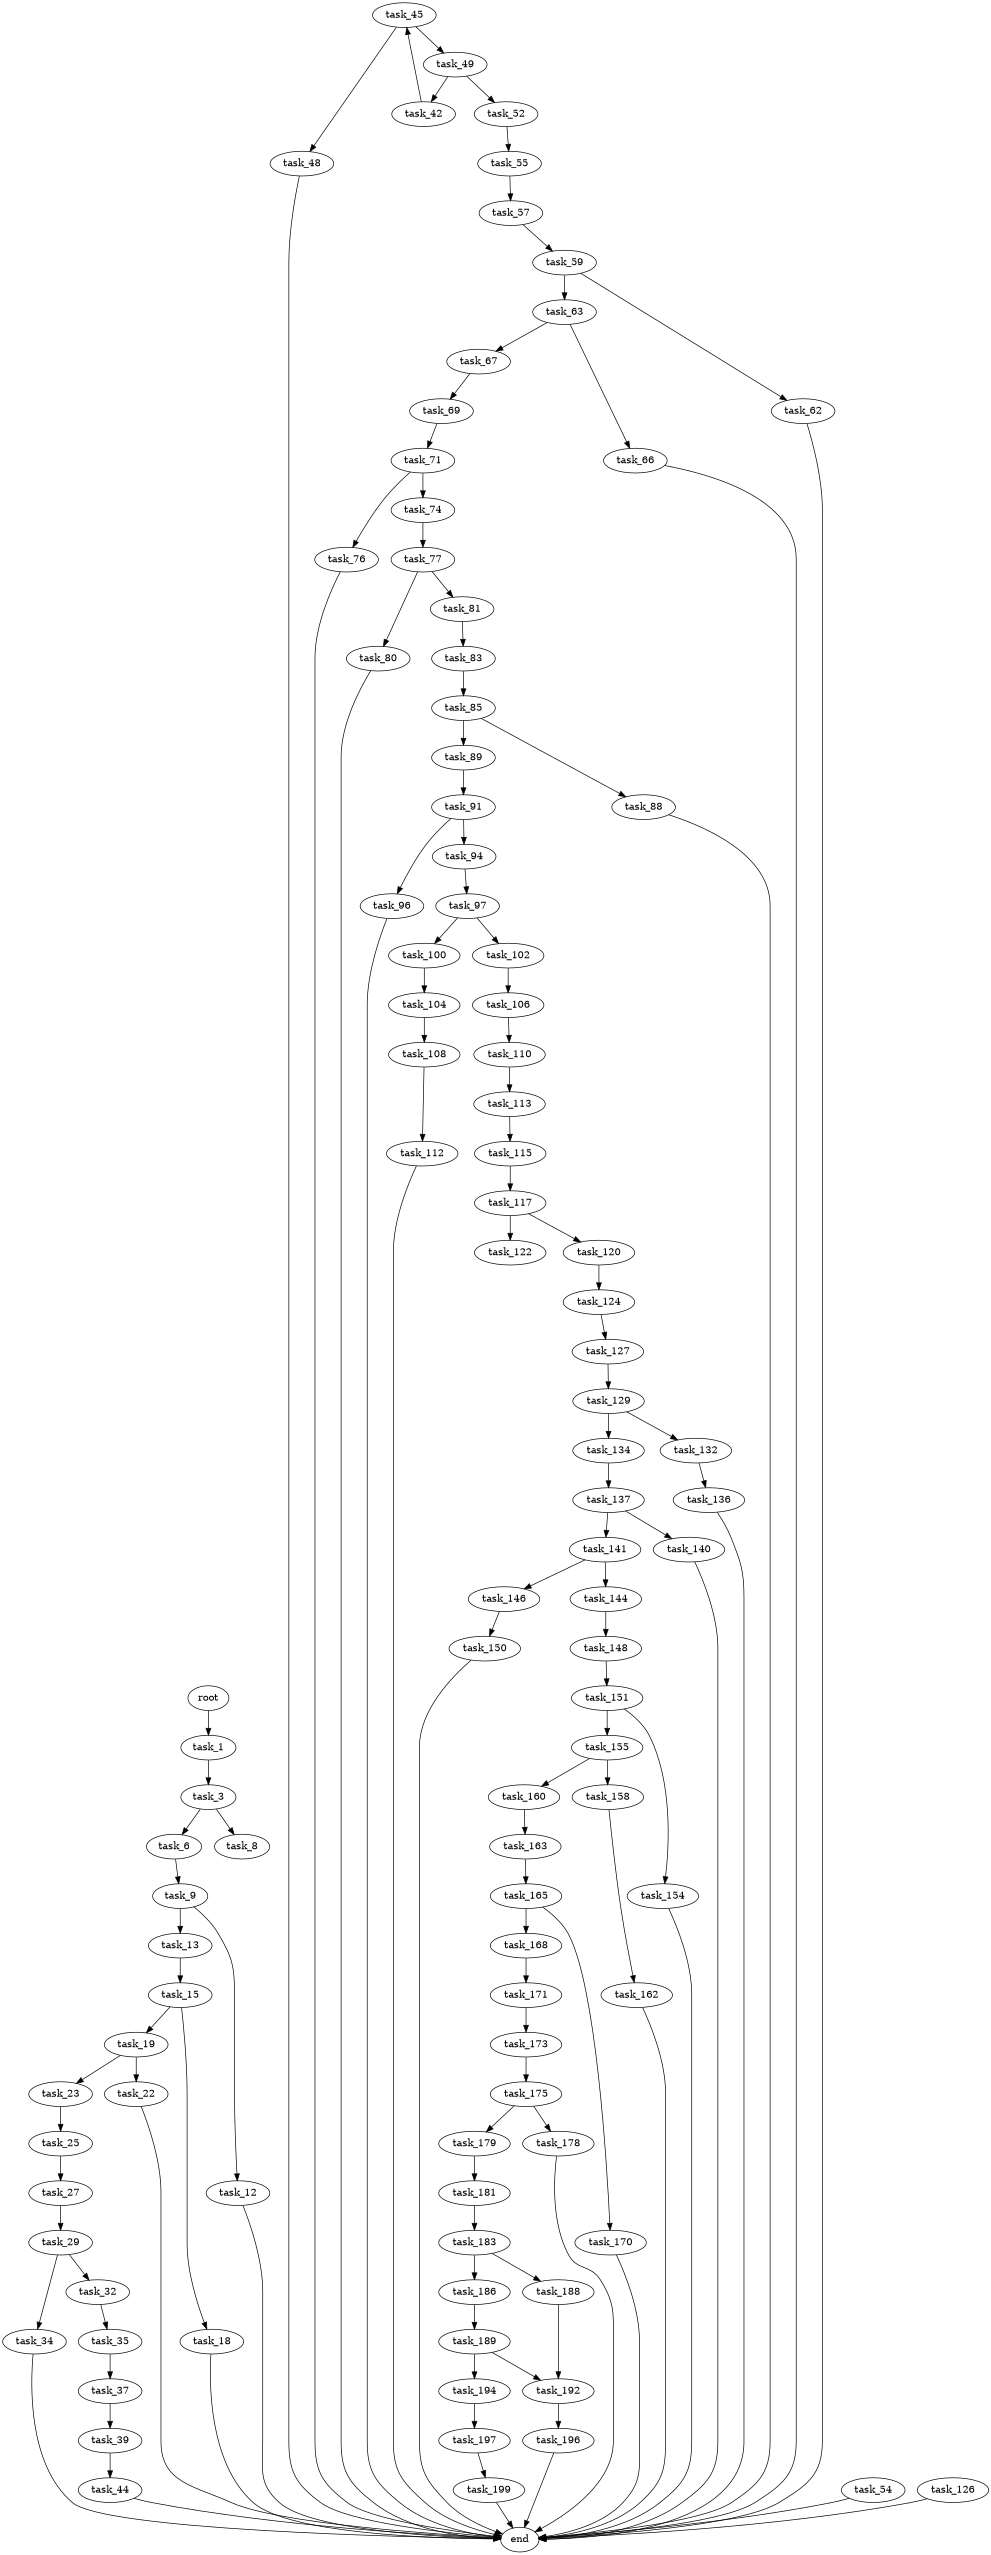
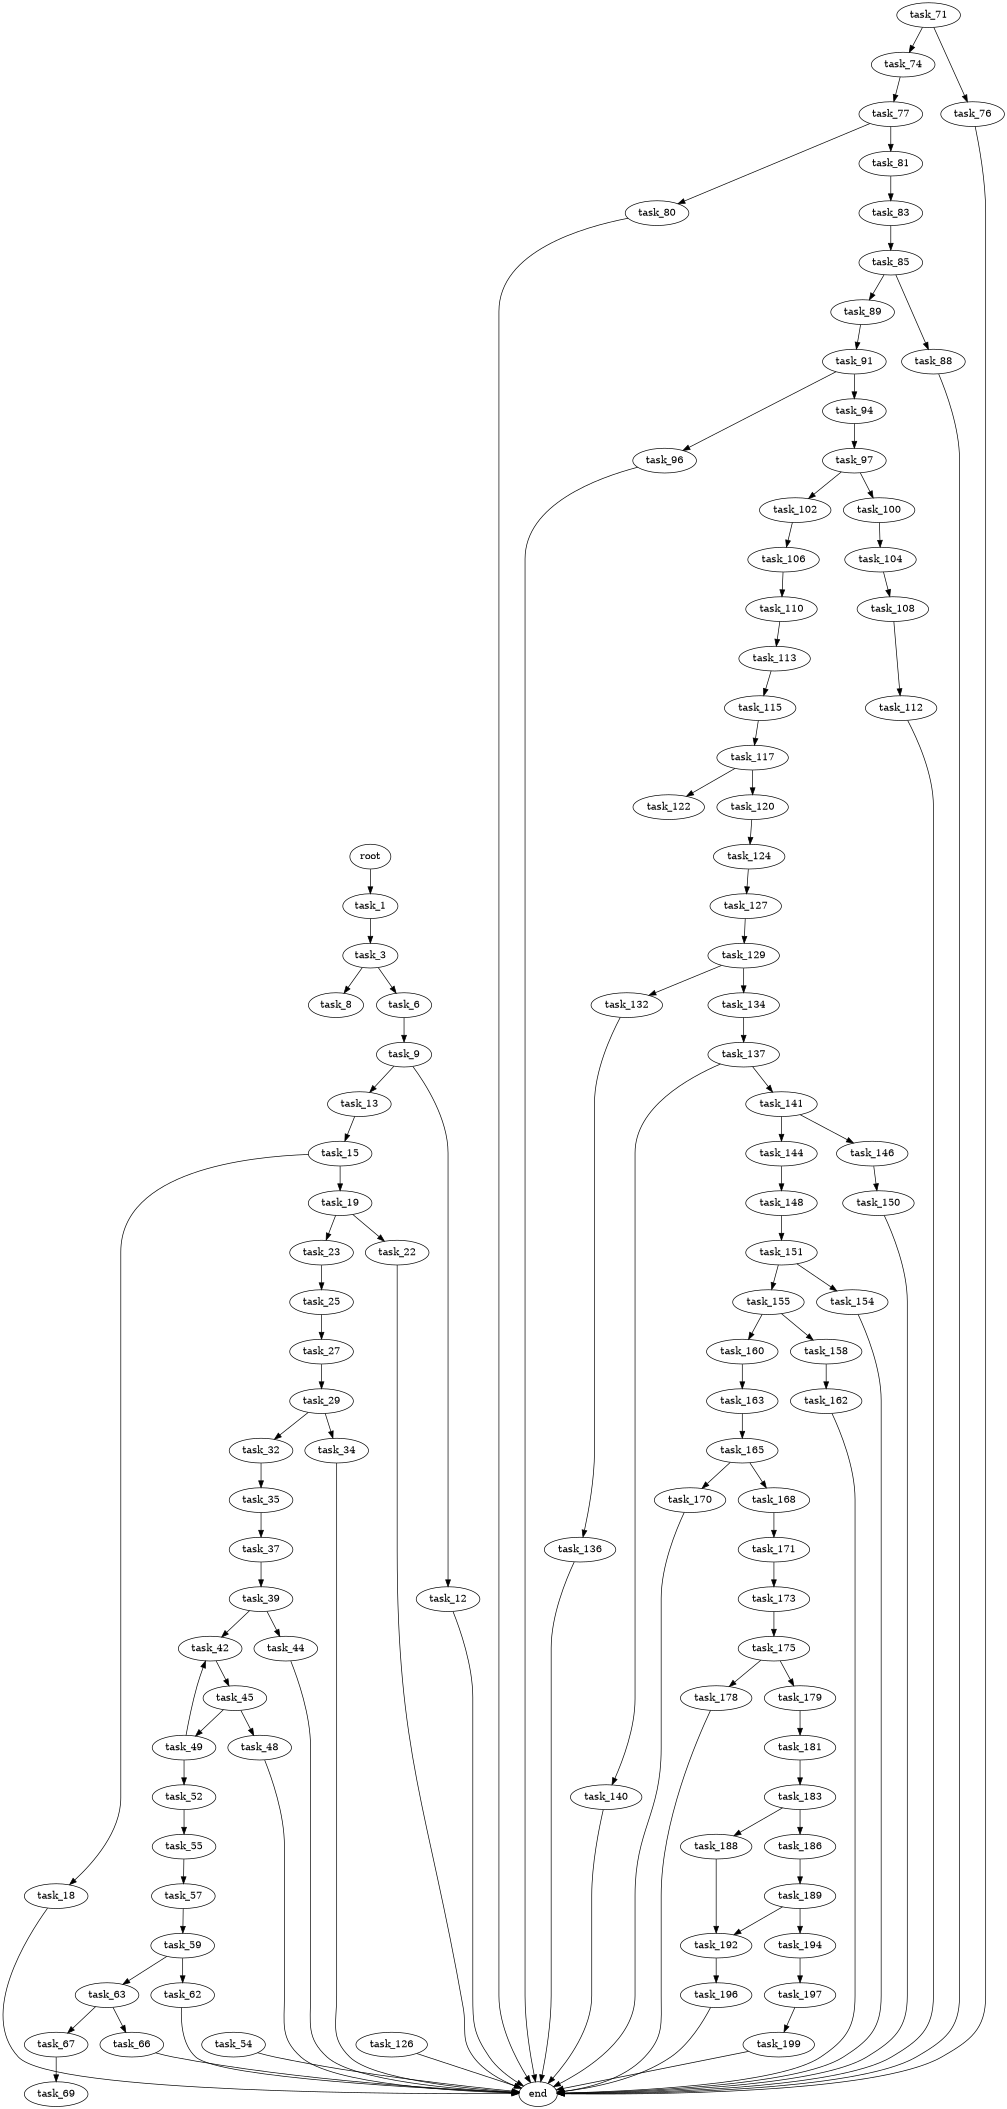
edge "task_69" -> "task_71": removed
edge "task_39" -> "task_42": added
